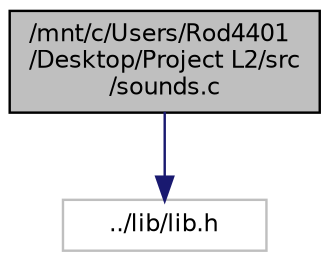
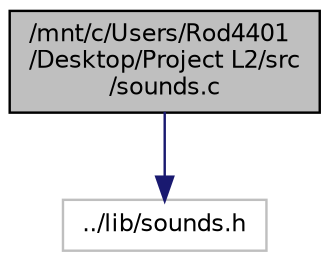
node "../lib/lib.h": label "../lib/lib.h" -> "../lib/sounds.h"
